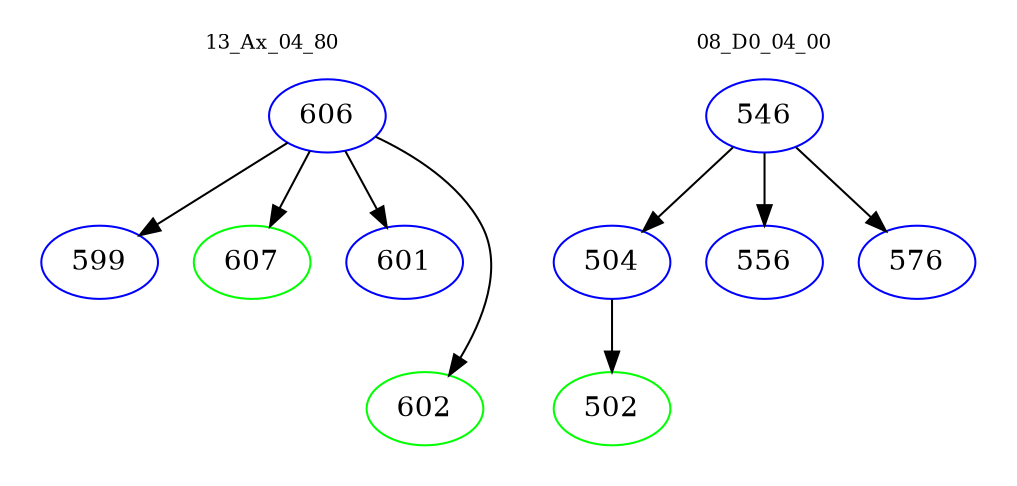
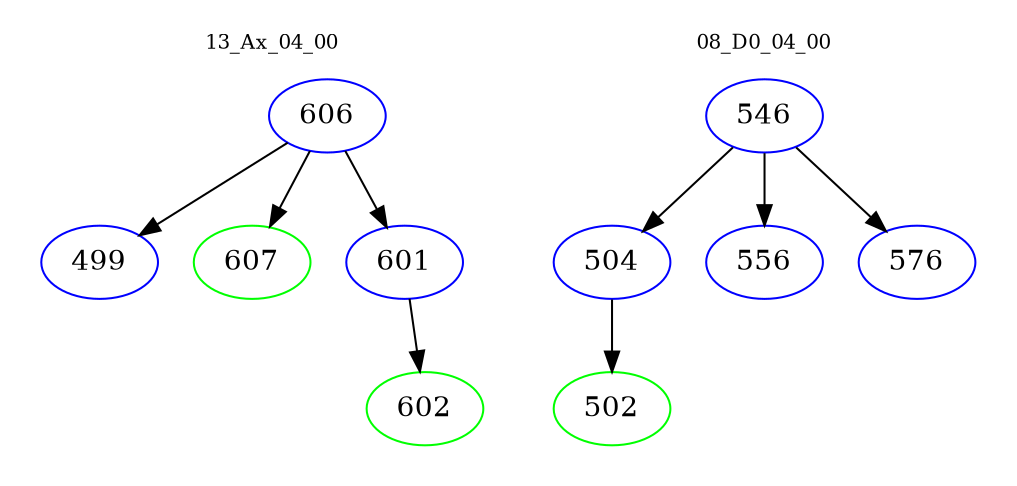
cluster "13_Ax_04_80": label "13_Ax_04_80" -> "13_Ax_04_00"
edge "606" -> "602": now "601" -> "602"
node "599": label "599" -> "499"
